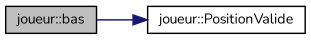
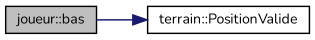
node "joueur::PositionValide": label "joueur::PositionValide" -> "terrain::PositionValide"
